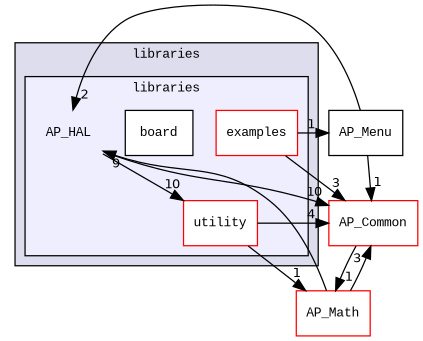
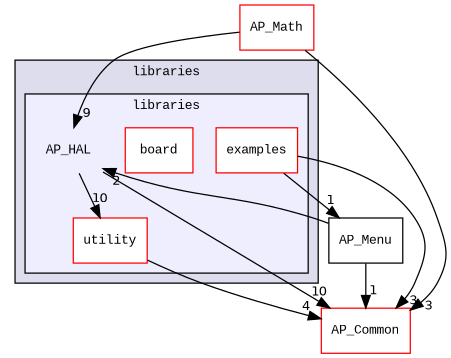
node "board": color black -> red
edge "AP_Common" -> "AP_Math": removed
edge "utility" -> "AP_Math": removed
